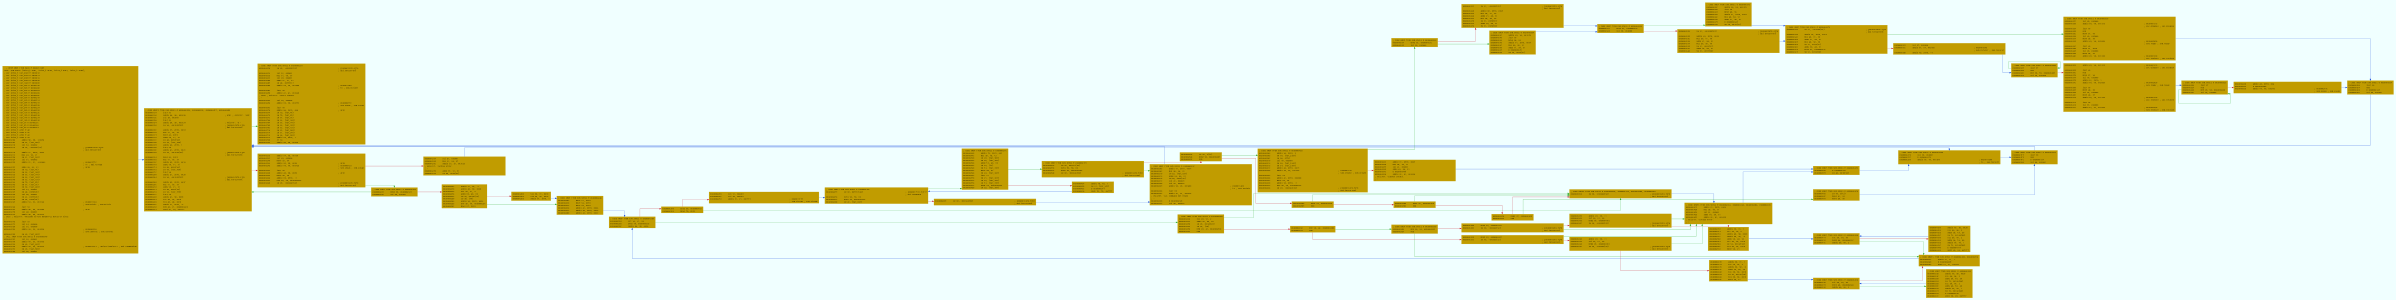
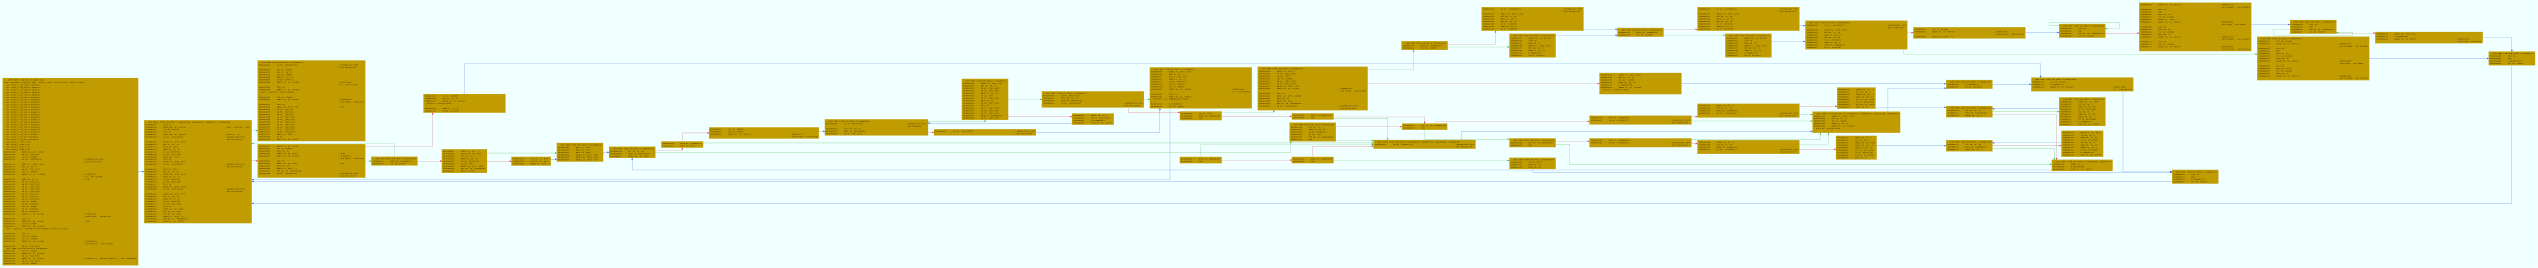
edge "0x800064b0      bnez s6, 0x800064c8 0x800064b4      nop" -> "0x800064b8      bnez s5, 0x800064c8 0x800064bc      nop": now "0x800064b0      bnez s6, 0x800064c8 0x800064b4      nop" -> "0x80006350      bne v0, a2, 0x800063d0 0x80006354      nop"
